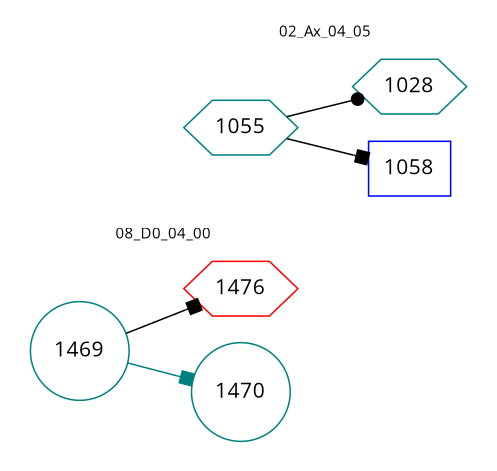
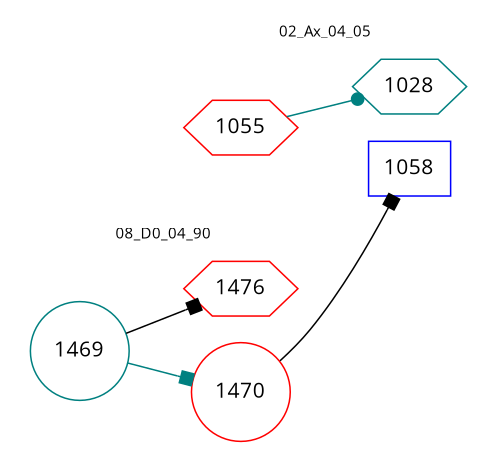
edge "1055" -> "1028": color black -> teal
node "1055": color teal -> red
edge "1055" -> "1058": now "1470" -> "1058"
cluster "08_D0_04_00": label "08_D0_04_00" -> "08_D0_04_90"
node "1470": color teal -> red
